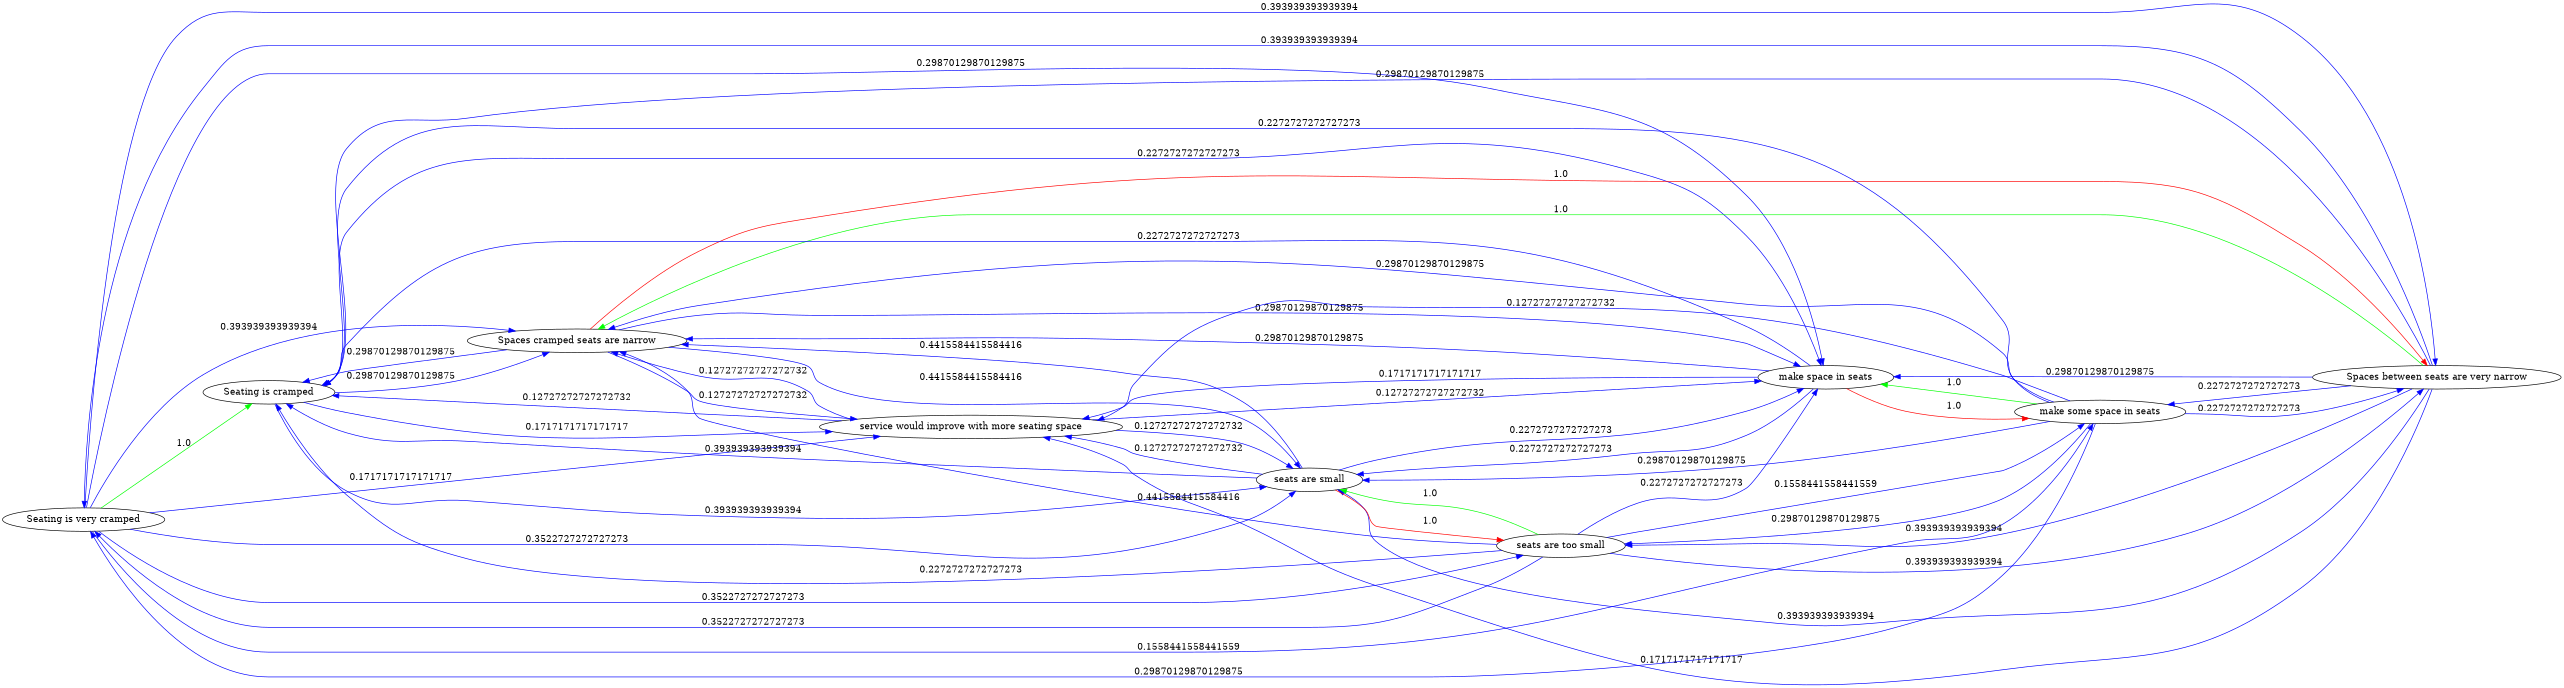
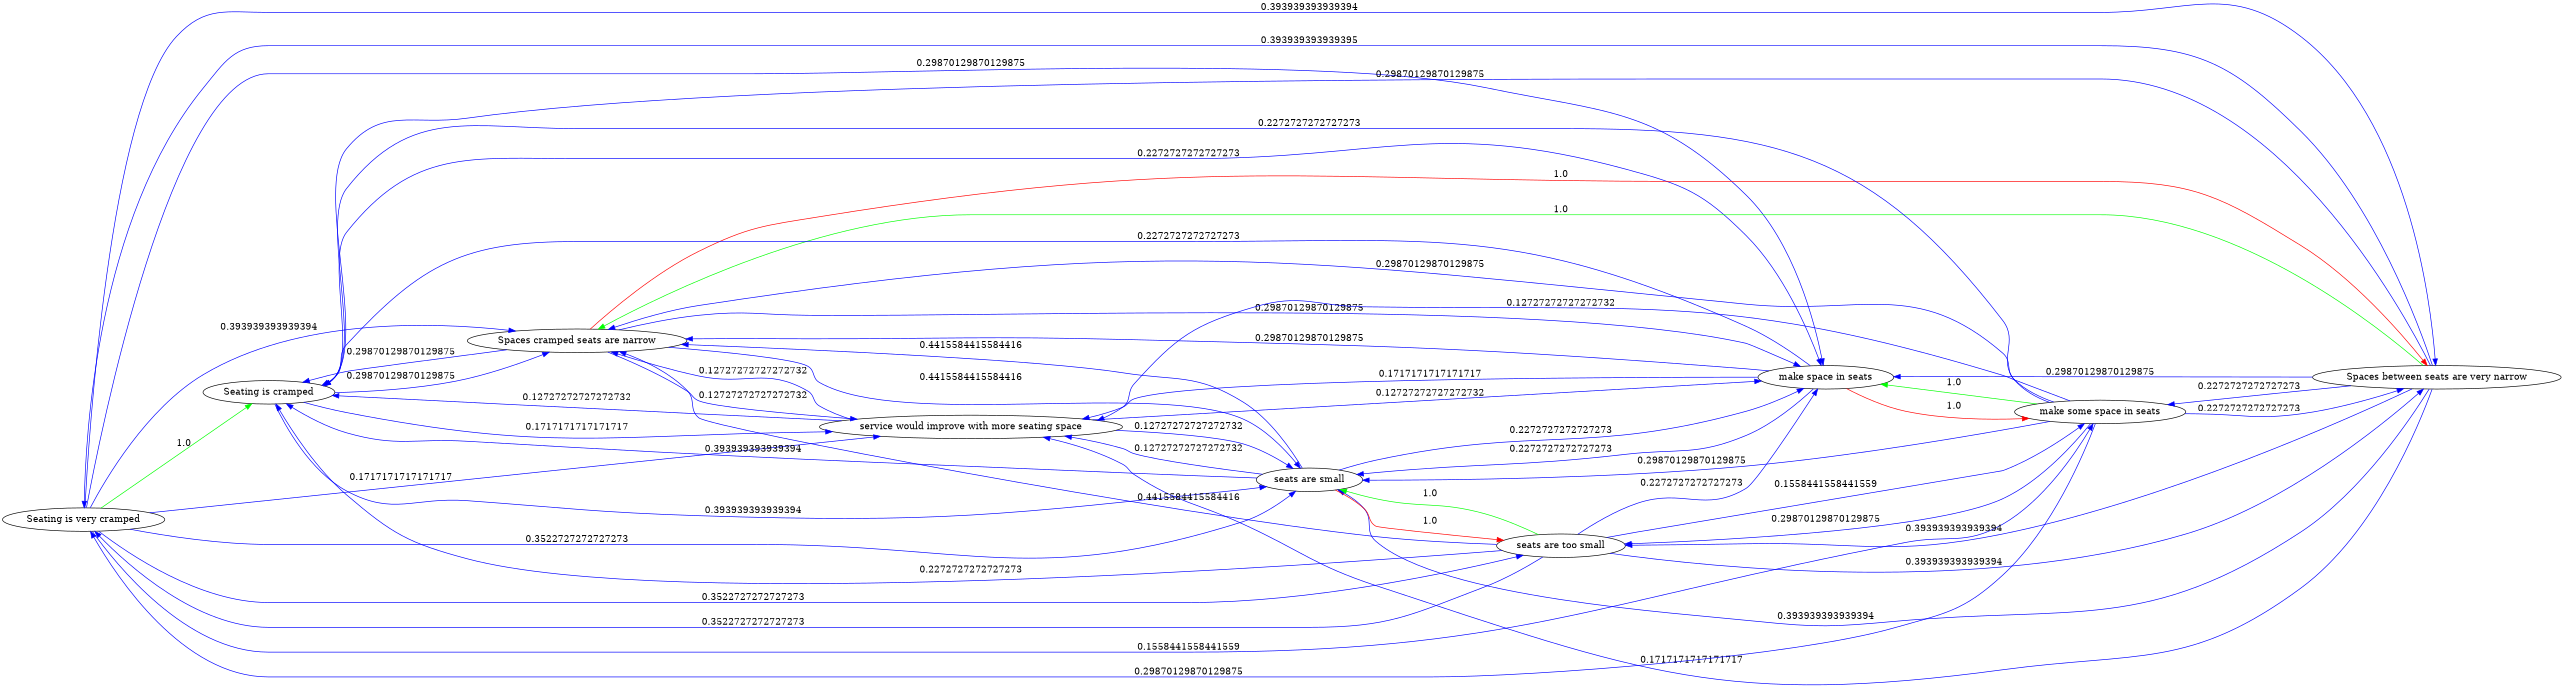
edge "Spaces between seats are very narrow" -> "Seating is very cramped": label "0.393939393939394" -> "0.393939393939395"
